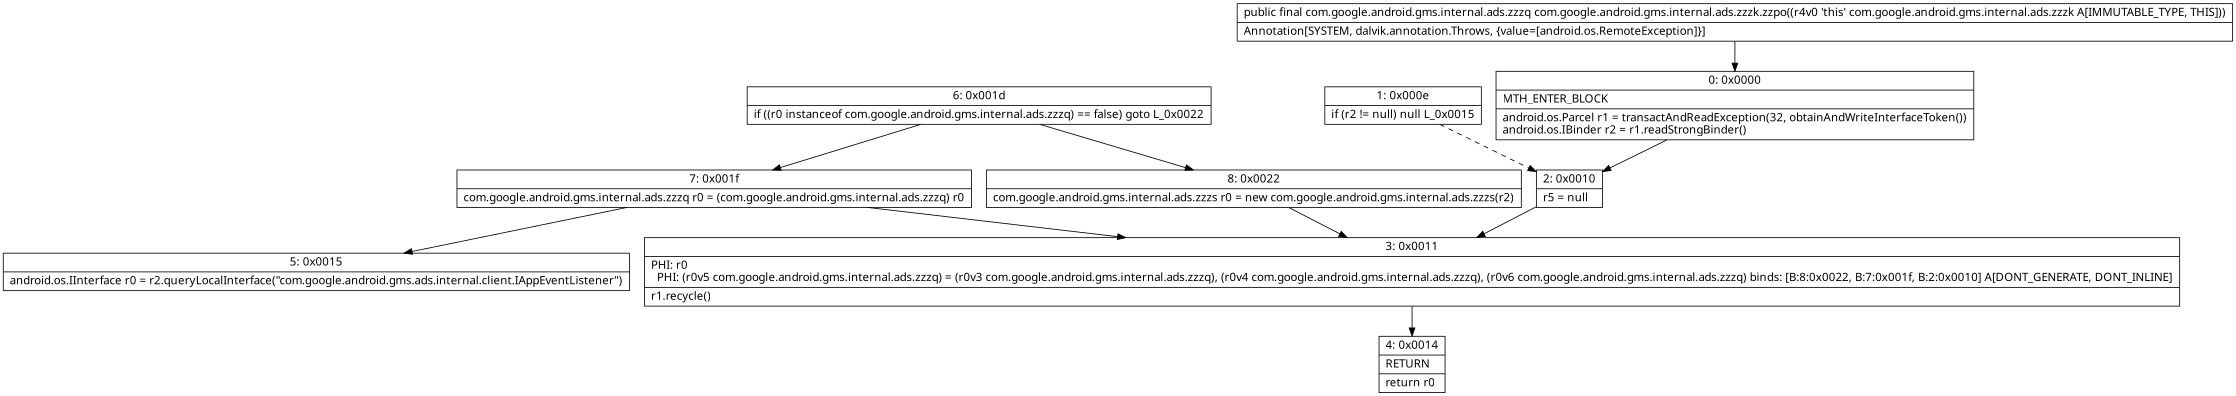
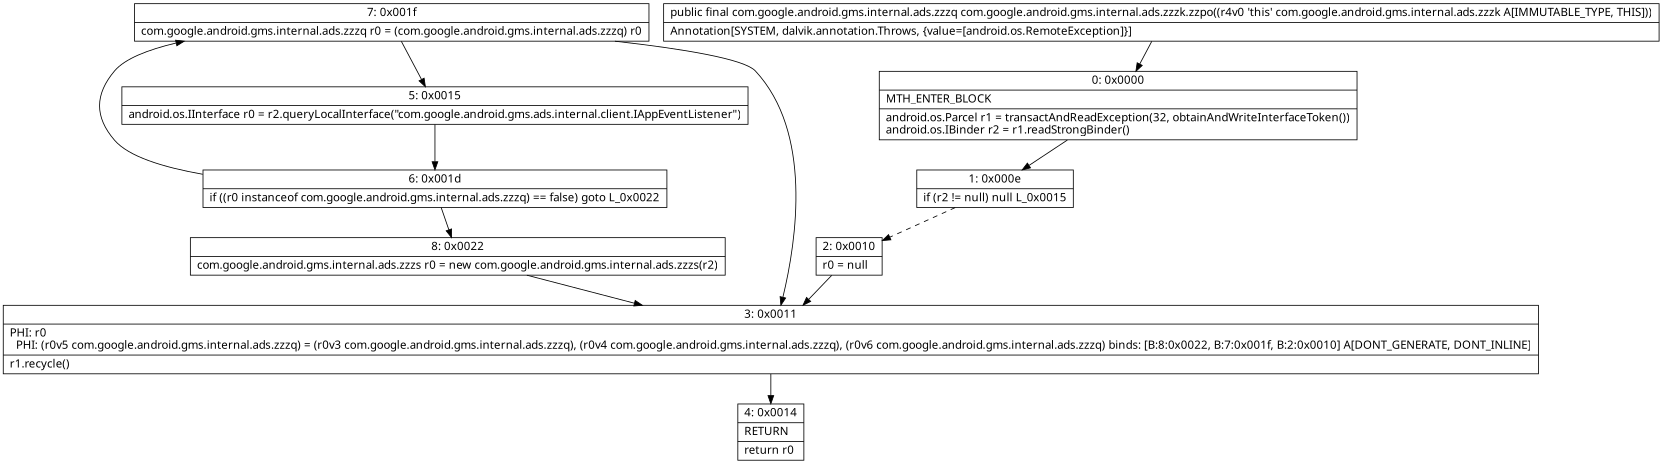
edge "5: 0x0015" -> "6: 0x001d": added
edge "0: 0x0000" -> "2: 0x0010": now "0: 0x0000" -> "1: 0x000e"
node "2: 0x0010": text "r5 = null" -> "r0 = null"
